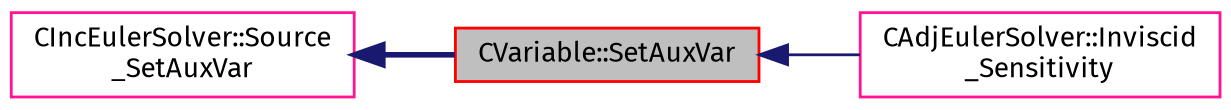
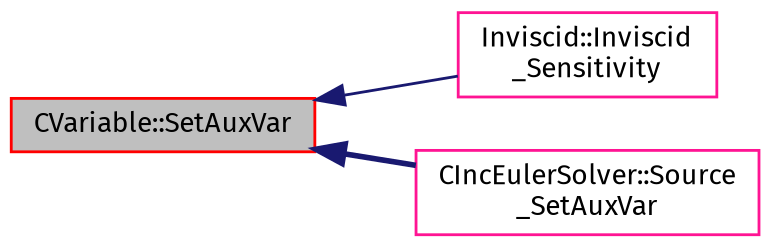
edge "CVariable::SetAuxVar" -> "CIncEulerSolver::Source _SetAuxVar": reversed
node "CAdjEulerSolver::Inviscid _Sensitivity": label "CAdjEulerSolver::Inviscid _Sensitivity" -> "Inviscid::Inviscid _Sensitivity"
